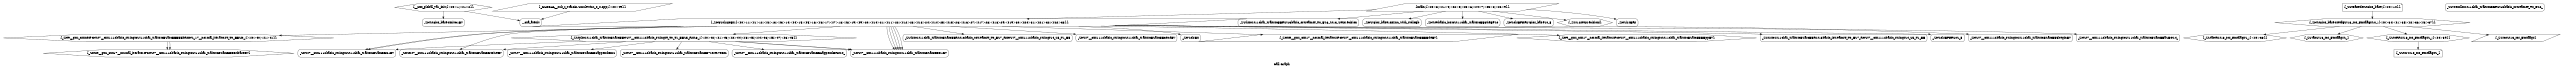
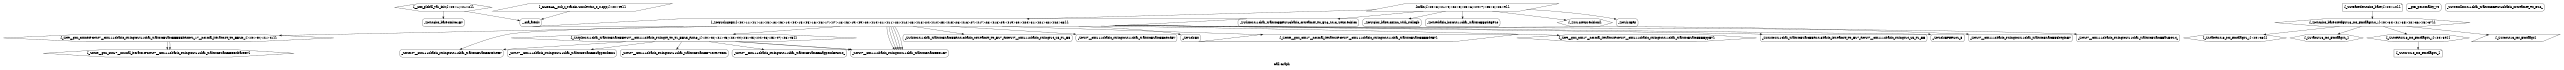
node "__gxx_personality_v0": added
node "_ZNSolsEPFRSt8ios_baseS0_E": removed
node "_ZNSt7__cxx1112basic_stringIcSt11char_traitsIcESaIcEEC1Ev": removed
